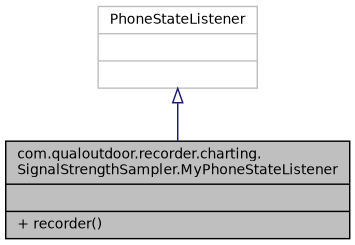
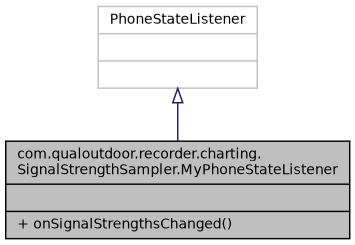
node "com.qualoutdoor.recorder.charting.": text "+ recorder()" -> "+ onSignalStrengthsChanged()"
